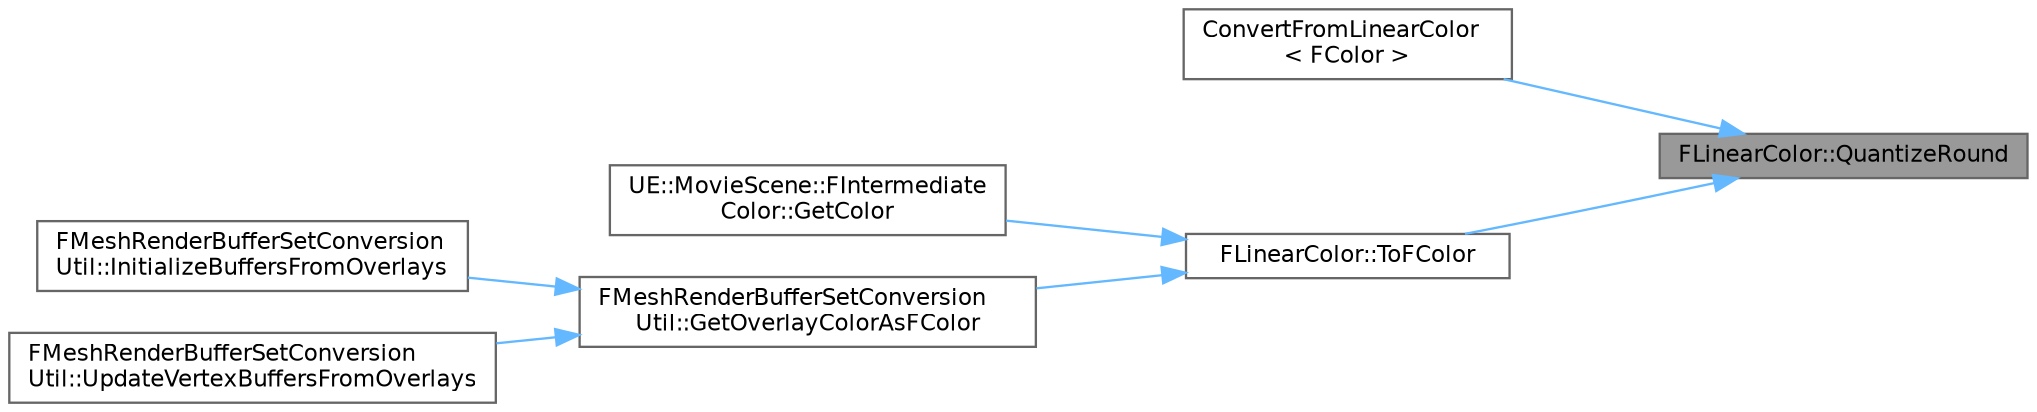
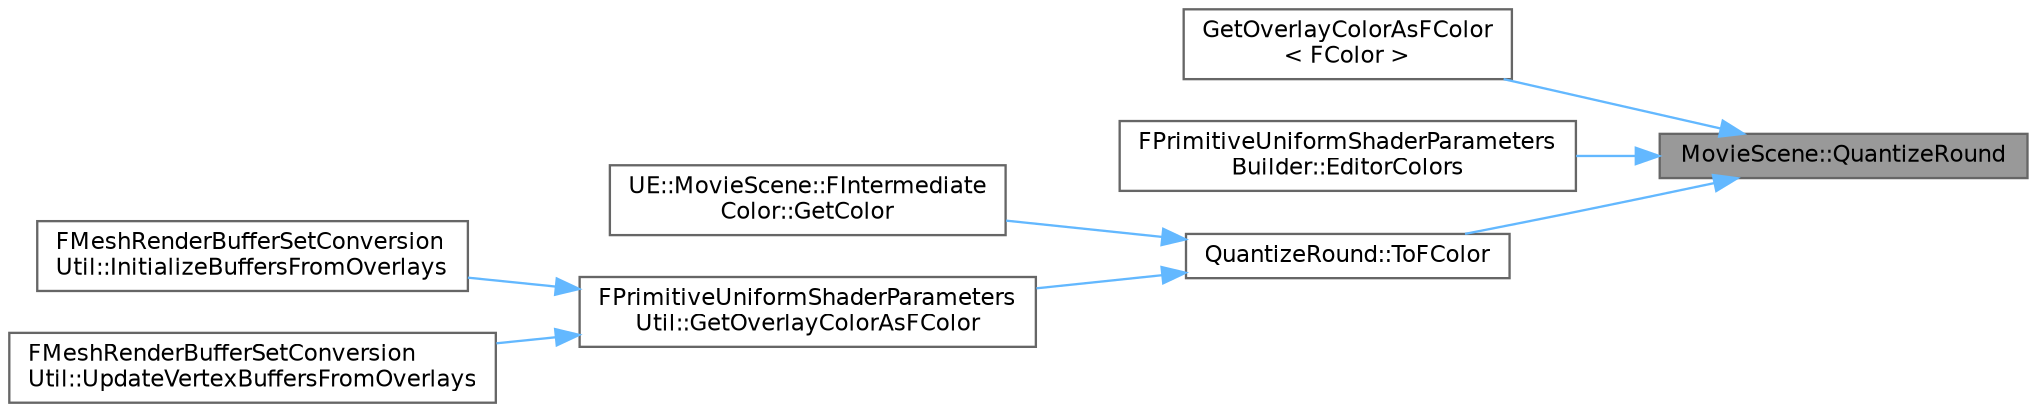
node "ConvertFromLinearColor < FColor >": label "ConvertFromLinearColor < FColor >" -> "GetOverlayColorAsFColor < FColor >"
node "FPrimitiveUniformShaderParameters Builder::EditorColors": added
node "FLinearColor::QuantizeRound": label "FLinearColor::QuantizeRound" -> "MovieScene::QuantizeRound"
node "FLinearColor::ToFColor": label "FLinearColor::ToFColor" -> "QuantizeRound::ToFColor"
node "FMeshRenderBufferSetConversion Util::GetOverlayColorAsFColor": label "FMeshRenderBufferSetConversion Util::GetOverlayColorAsFColor" -> "FPrimitiveUniformShaderParameters Util::GetOverlayColorAsFColor"
